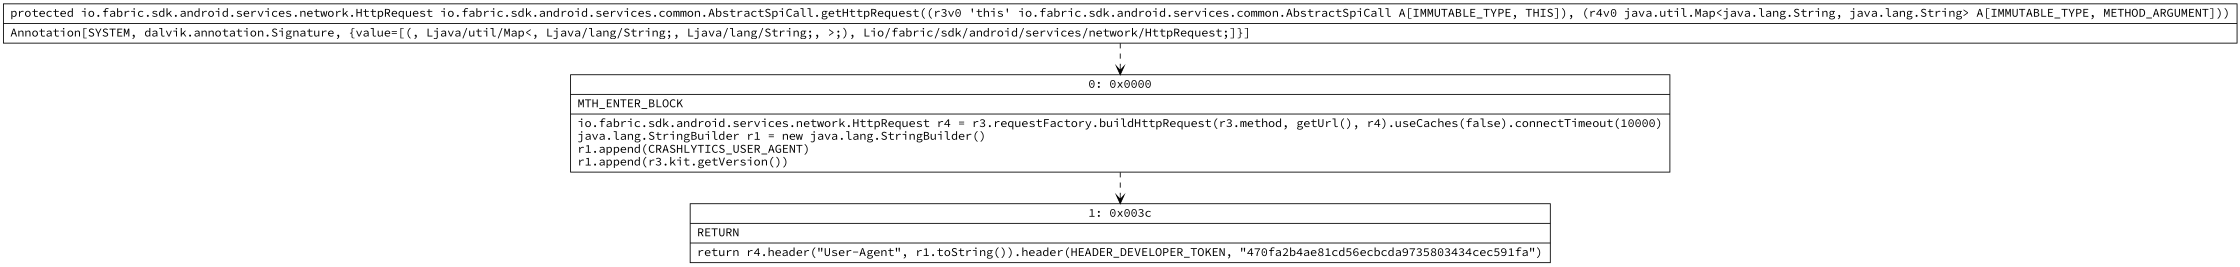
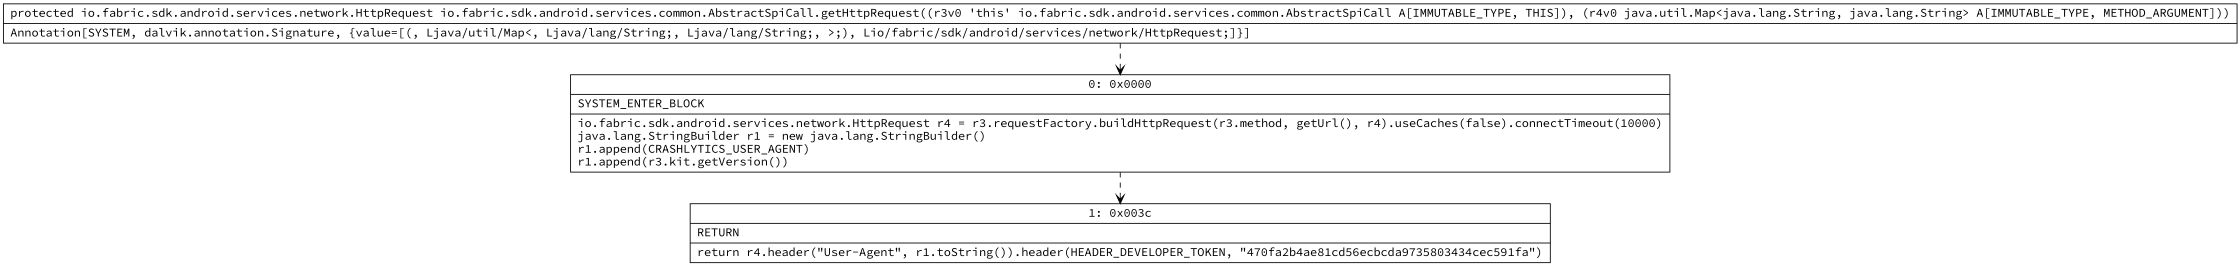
node "0: 0x0000": text "MTH_ENTER_BLOCK" -> "SYSTEM_ENTER_BLOCK"
